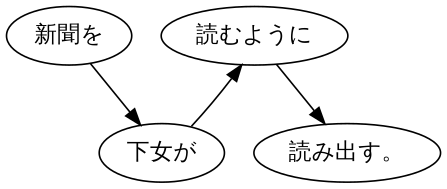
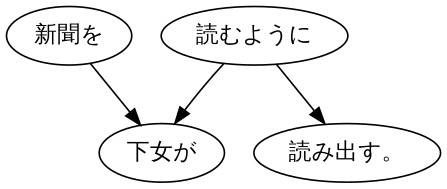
edge "下女が" -> "読むように": reversed
